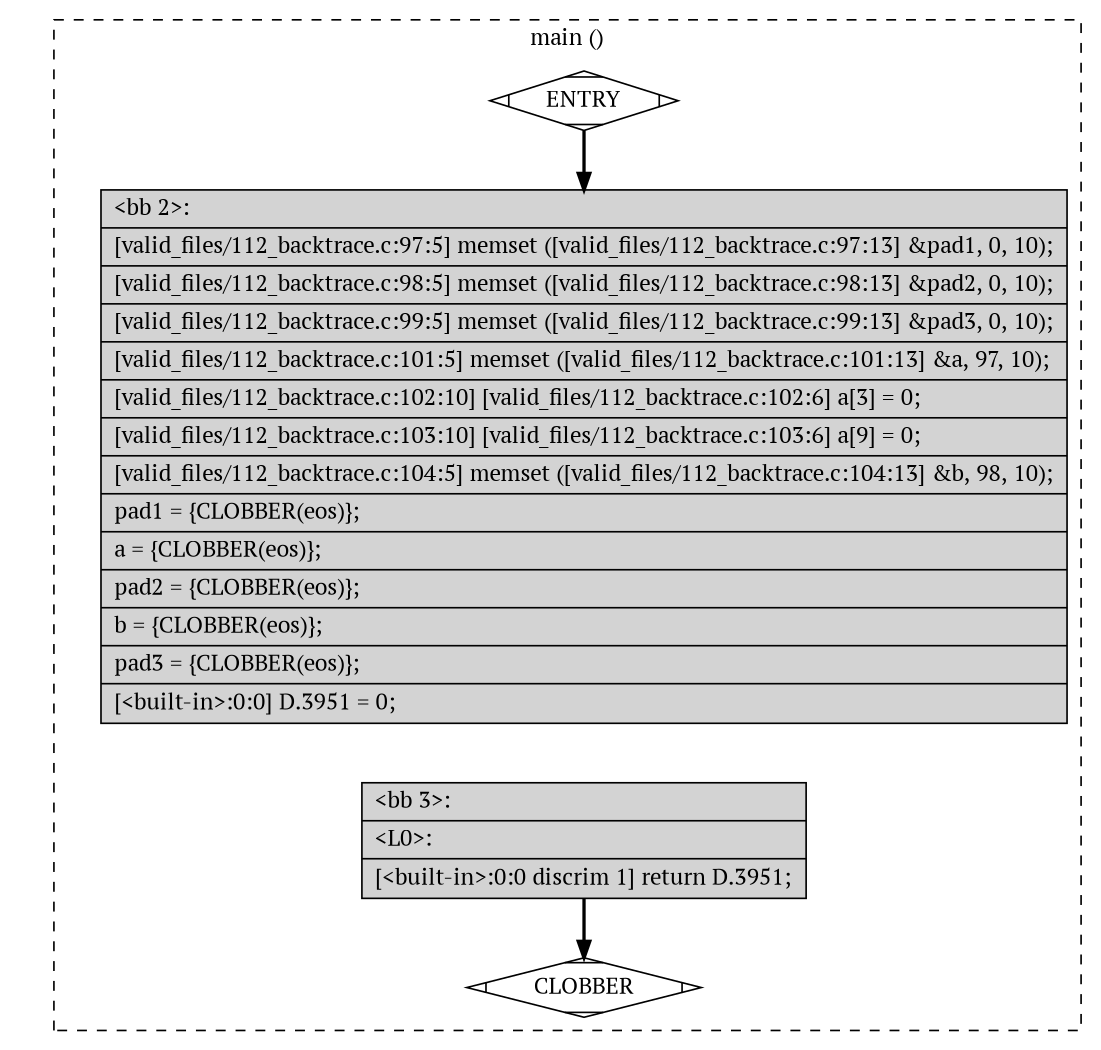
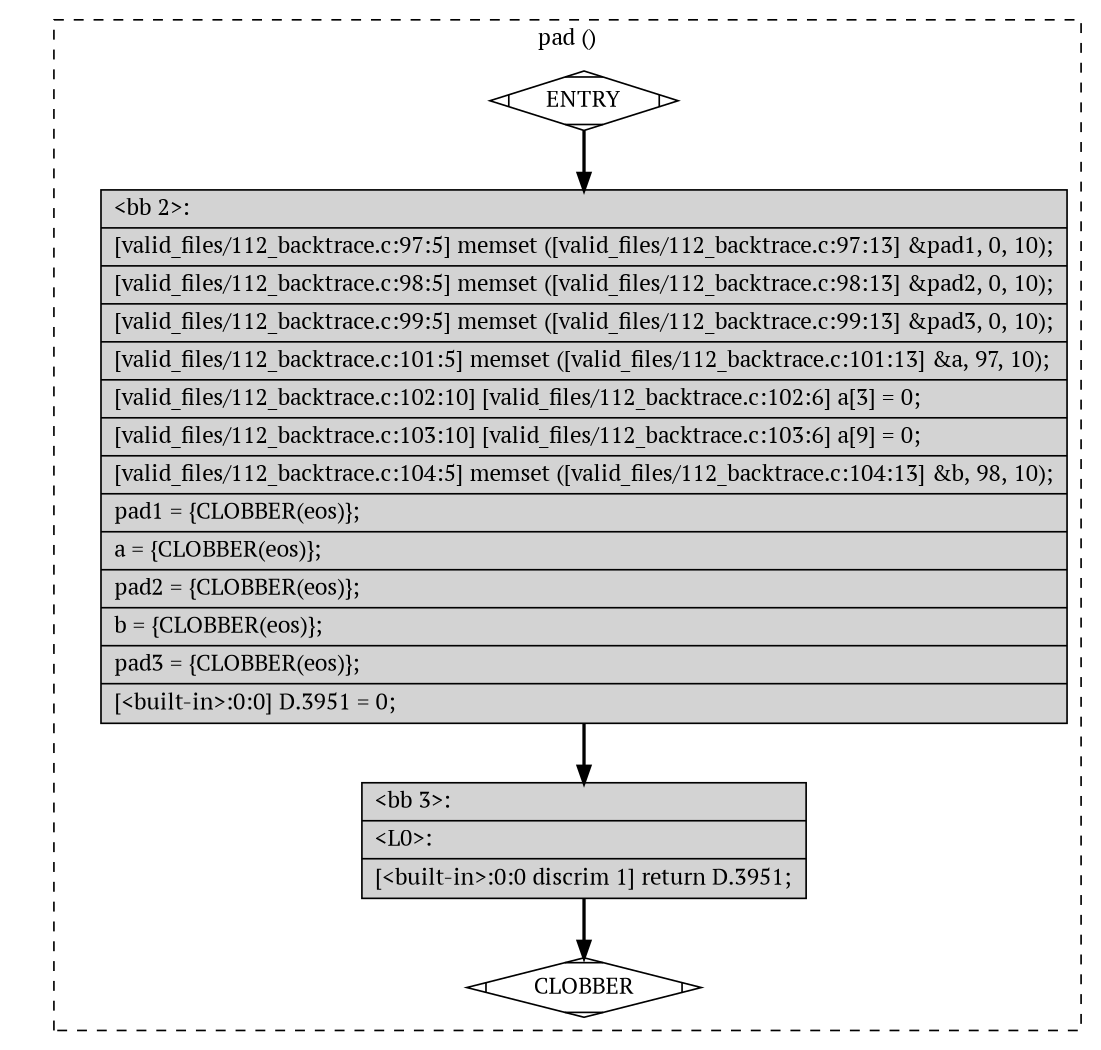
cluster "main ()": label "main ()" -> "pad ()"
edge "<bb 2>:" -> "<bb 3>:": added
